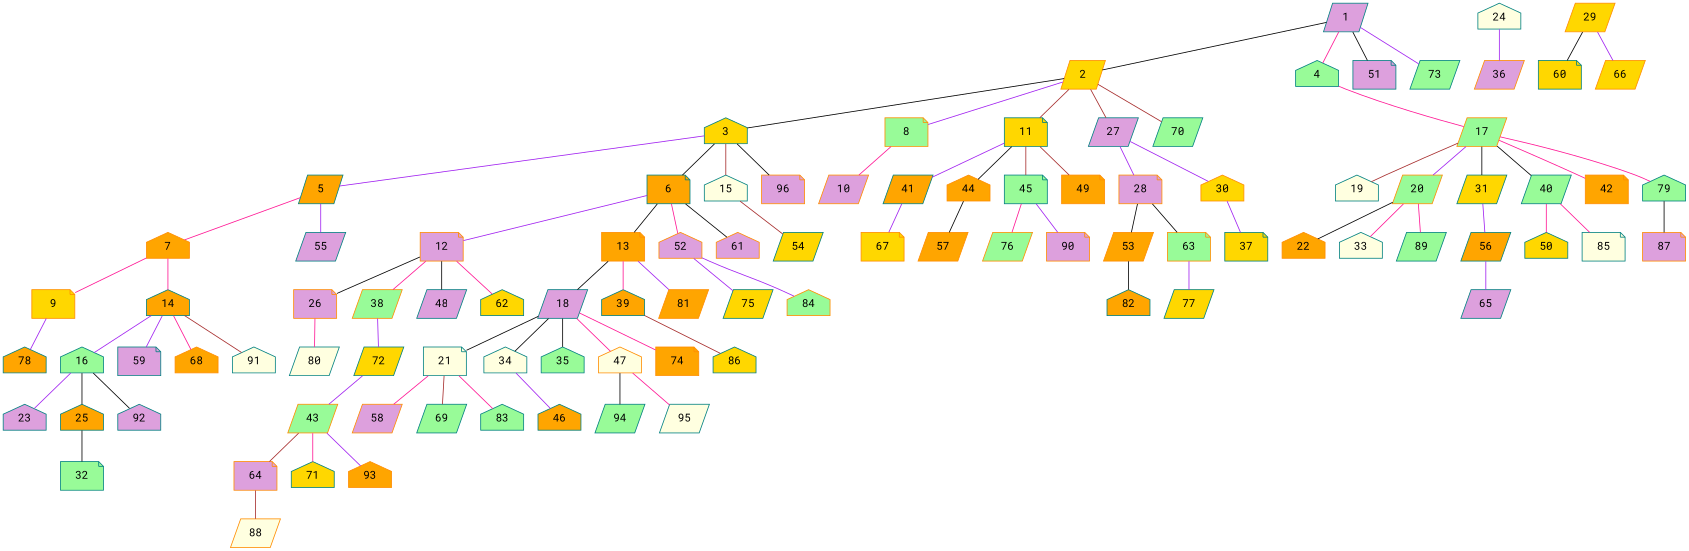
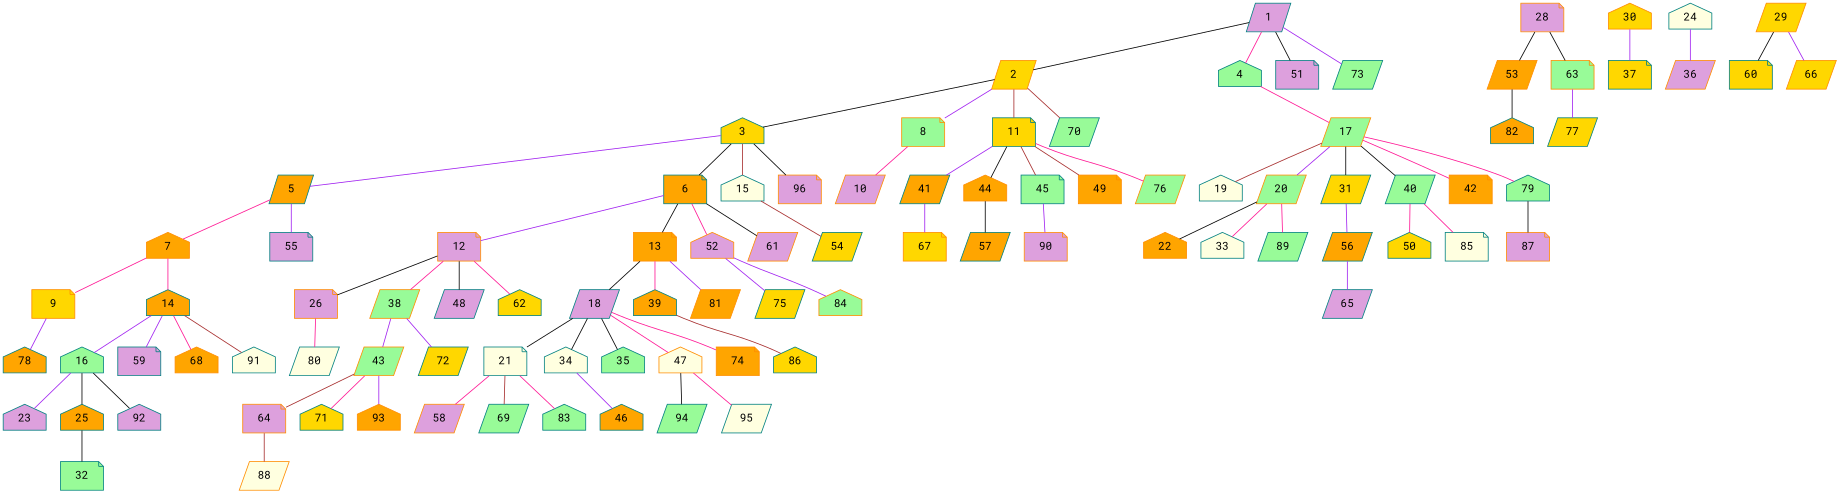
node "27": removed
edge "45" -- "76": now "11" -- "76"
node "55": shape parallelogram -> note
node "61": shape house -> parallelogram
node "57": color darkorange -> teal
edge "72" -- "43": now "38" -- "43"
